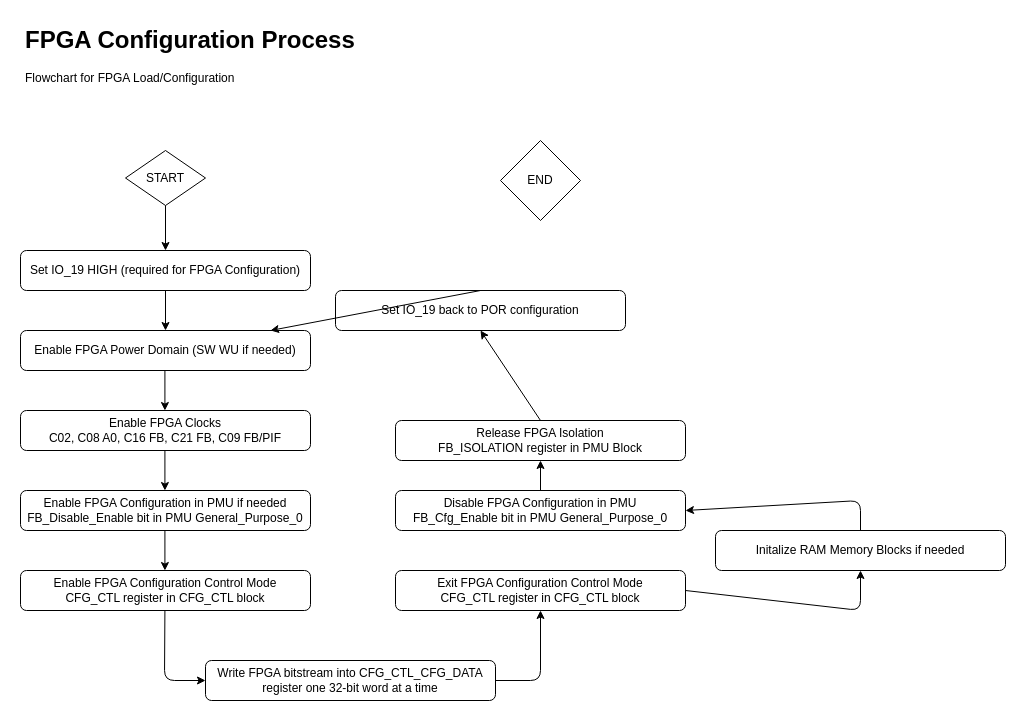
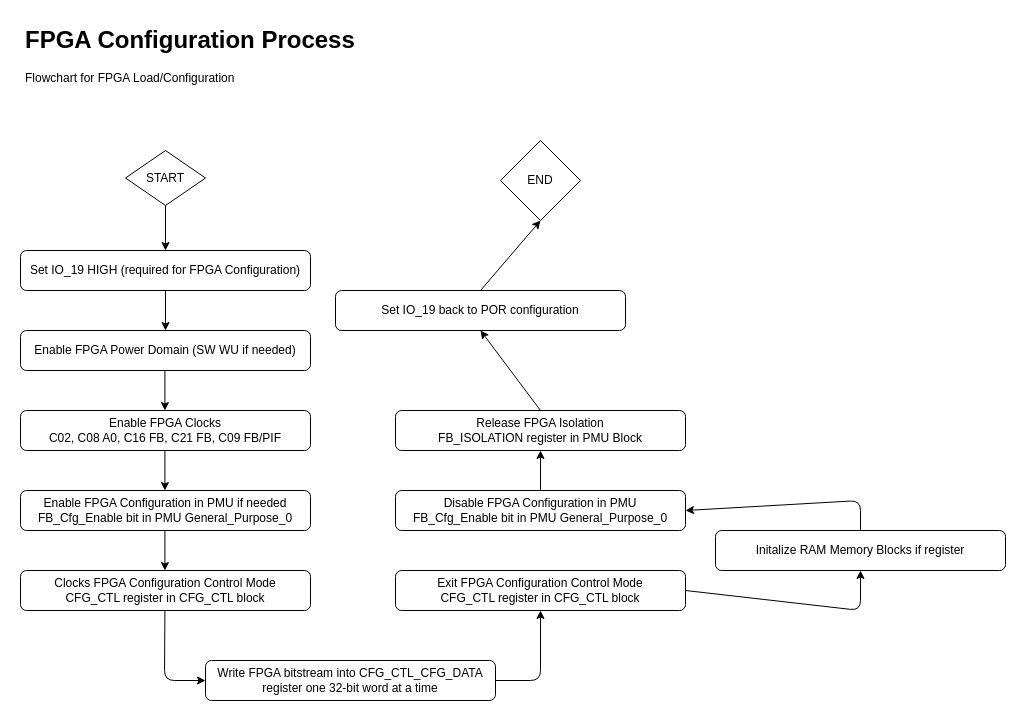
edge "Set IO_19 back to POR configuration" -> "Enable FPGA Power Domain (SW WU if needed)": now "Set IO_19 back to POR configuration" -> "END"
node "Release FPGA Isolation FB_ISOLATION register in PMU Block": moved (541, 441) -> (541, 431)
node "Enable FPGA Configuration in PMU if needed FB_Disable_Enable bit in PMU General_Purpose_0": label "Enable FPGA Configuration in PMU if needed FB_Disable_Enable bit in PMU General_Purpose_0" -> "Enable FPGA Configuration in PMU if needed FB_Cfg_Enable bit in PMU General_Purpose_0"
node "Initalize RAM Memory Blocks if needed": label "Initalize RAM Memory Blocks if needed" -> "Initalize RAM Memory Blocks if register"
node "Enable FPGA Configuration Control Mode CFG_CTL register in CFG_CTL block": label "Enable FPGA Configuration Control Mode CFG_CTL register in CFG_CTL block" -> "Clocks FPGA Configuration Control Mode CFG_CTL register in CFG_CTL block"
